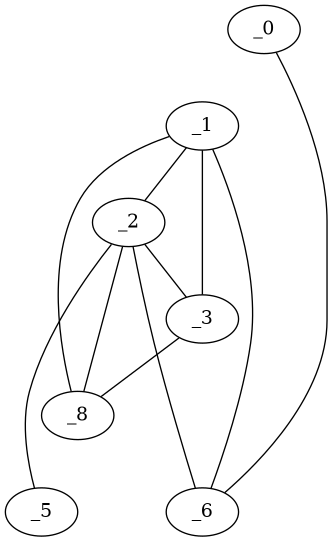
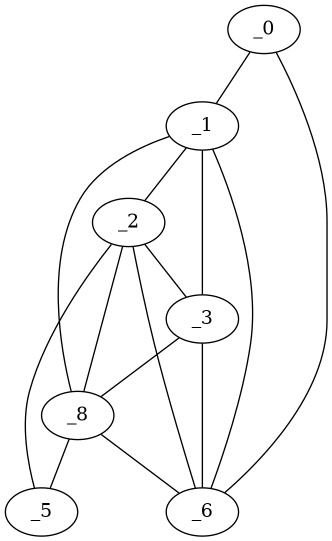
edge "_0" -- "_1": added
edge "_3" -- "_6": added
edge "_8" -- "_5": added
edge "_8" -- "_6": added
